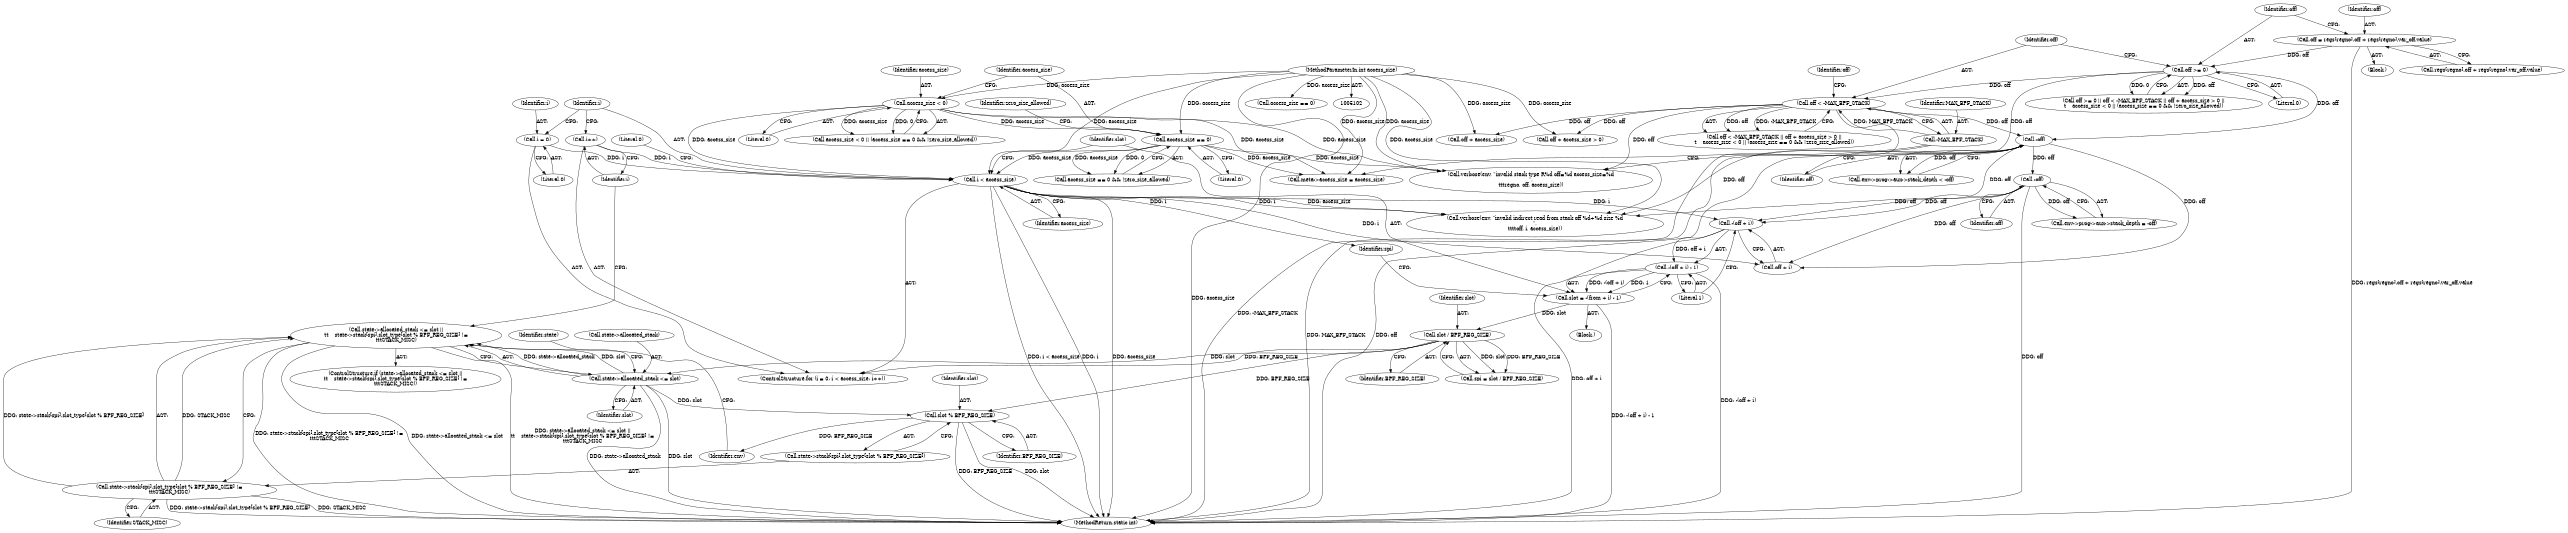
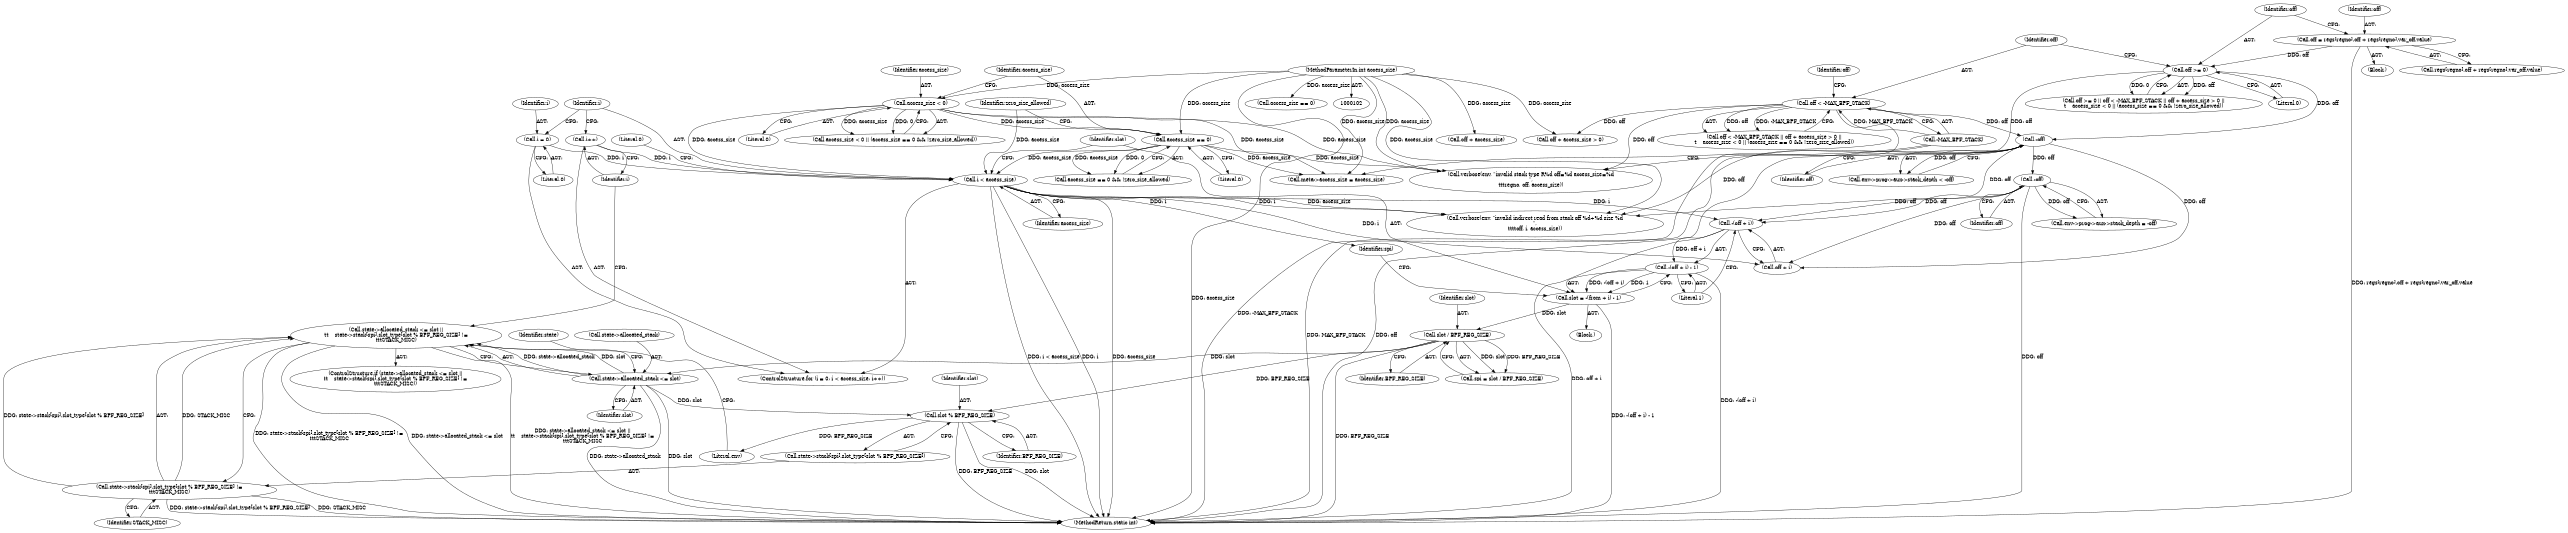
edge "(Call,off >= 0)" -> "(Call,off < -MAX_BPF_STACK)": removed, label "DDG: off"
edge "(MethodParameterIn,int access_size)" -> "(Call,i < access_size)": now "(Identifier,zero_size_allowed)" -> "(Call,i < access_size)"
node "1005102": label "1005102" -> "1000102"
node "(Identifier,MAX_BPF_STACK)": removed
edge "(Call,off < -MAX_BPF_STACK)" -> "(Call,off + access_size)": removed, label "DDG: off"
edge "(Call,slot / BPF_REG_SIZE)" -> "(ControlStructure,for (i = 0; i < access_size; i++))": now "(Call,slot / BPF_REG_SIZE)" -> "(MethodReturn,static int)"
node "(Identifier,env)": label "(Identifier,env)" -> "(Literal,env)"
